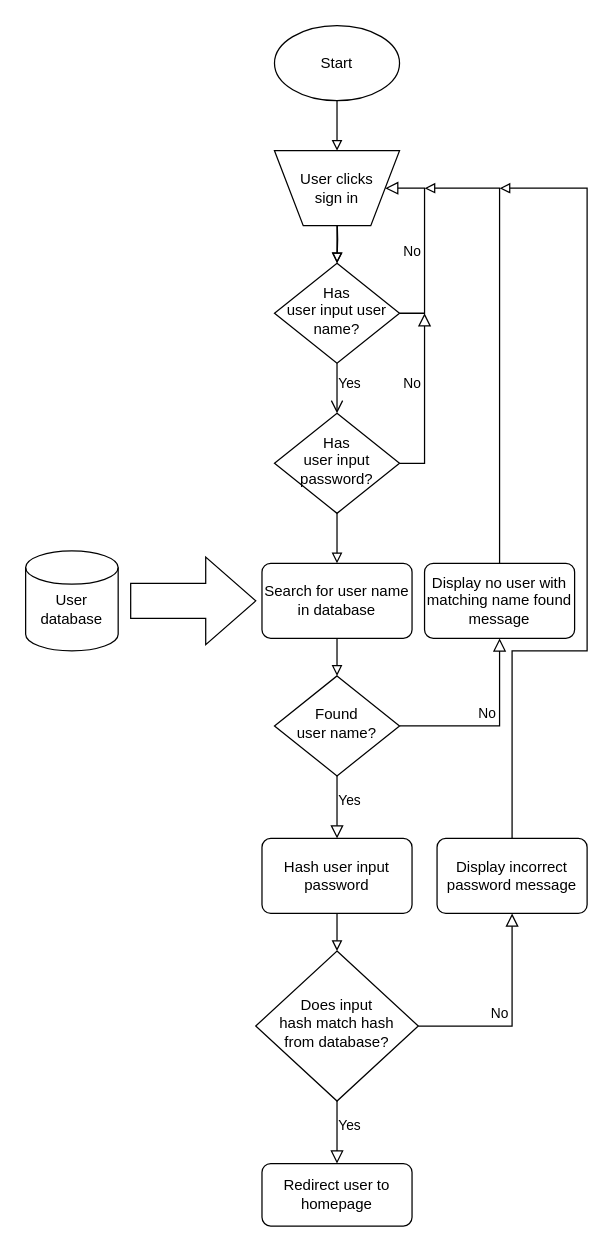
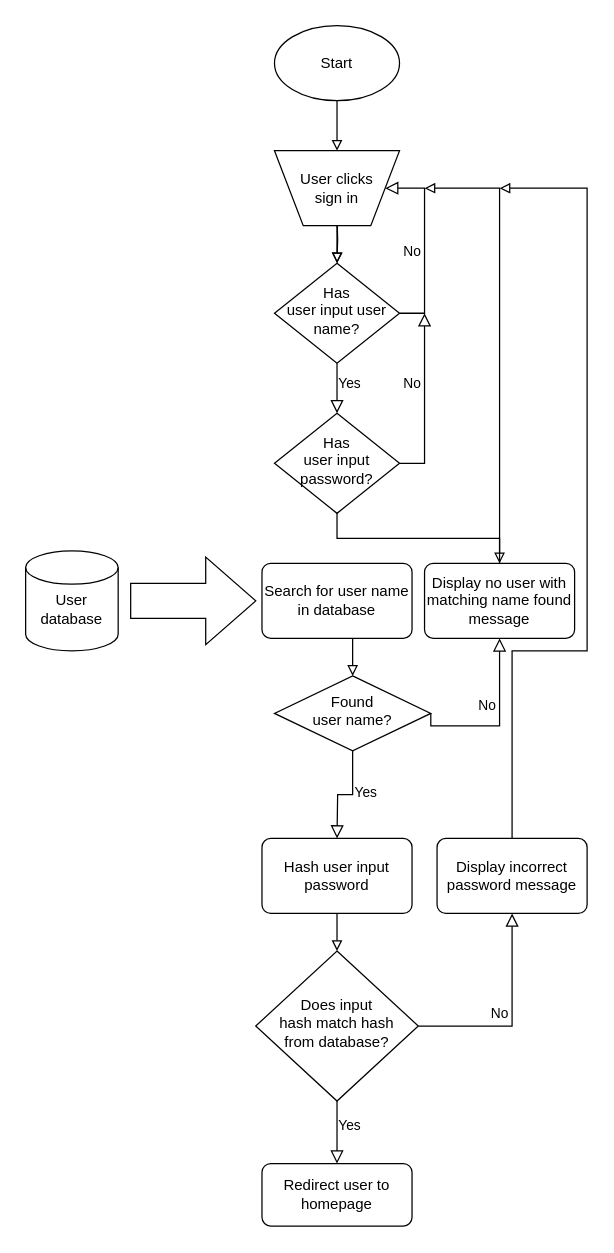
edge "Has user input user name?" -> "Has user input password?": arrowhead open -> block
edge "Has user input password?" -> "Search for user name in database": now "Has user input password?" -> "Display no user with matching name found message"
node "Found user name?": size 125x100 -> 156x75
